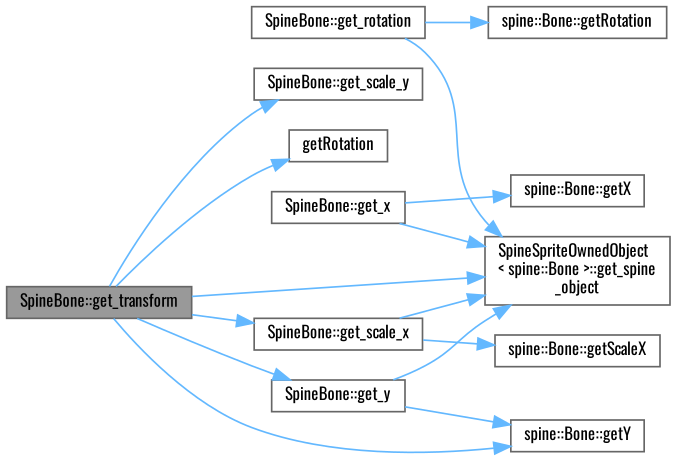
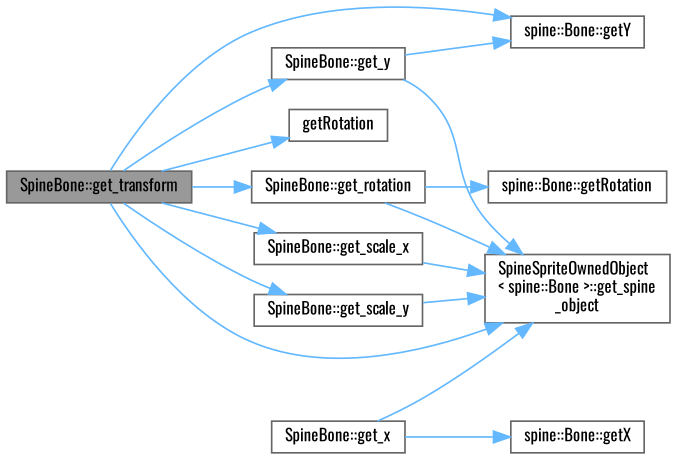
edge "SpineBone::get_transform" -> "SpineBone::get_rotation": added
edge "SpineBone::get_scale_y" -> "SpineSpriteOwnedObject < spine::Bone >::get_spine _object": added
node "spine::Bone::getScaleX": removed
